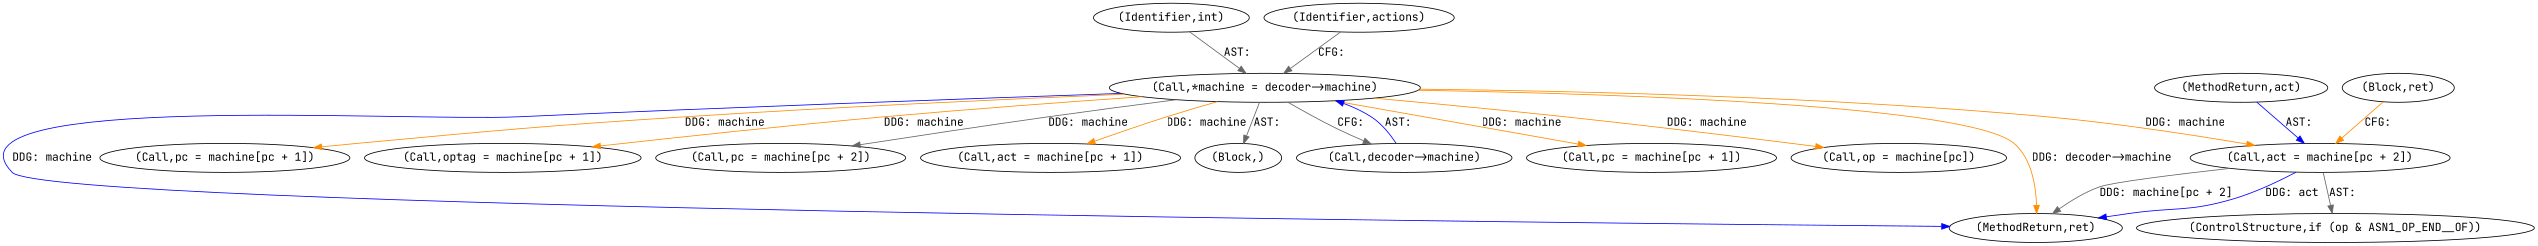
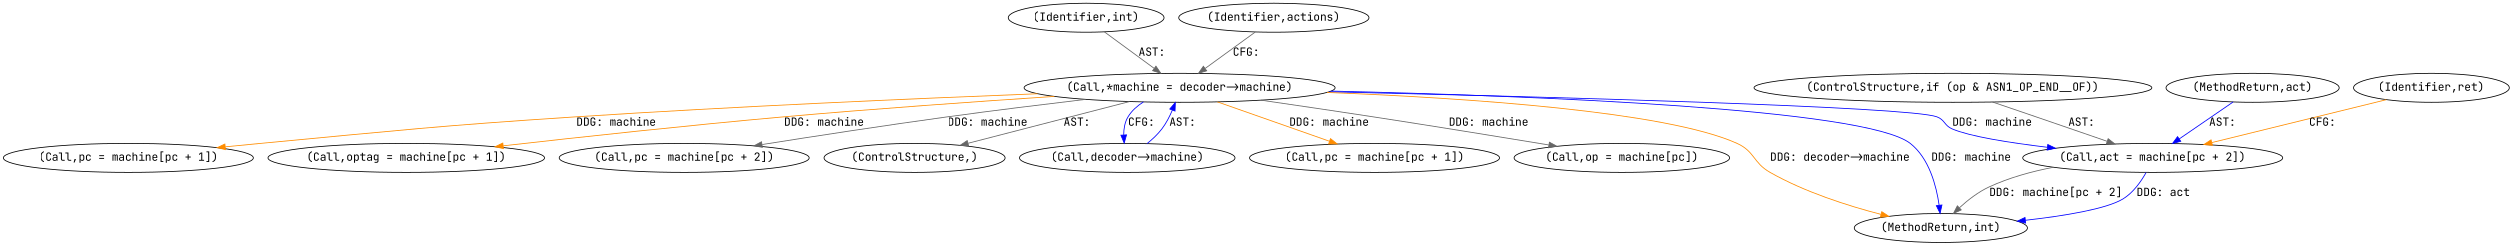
node "(Block,ret)": label "(Block,ret)" -> "(Identifier,ret)"
edge "(Call,*machine = decoder->machine)" -> "(Call,act = machine[pc + 2])": color darkorange -> blue
edge "(Call,*machine = decoder->machine)" -> "(Call,op = machine[pc])": color darkorange -> gray40
edge "(Call,*machine = decoder->machine)" -> "(Call,decoder->machine)": color gray40 -> blue
node "(Call,act = machine[pc + 1])": removed
node "(Block,)": label "(Block,)" -> "(ControlStructure,)"
edge "(Call,act = machine[pc + 2])" -> "(ControlStructure,if (op & ASN1_OP_END__OF))": reversed
node "(MethodReturn,ret)": label "(MethodReturn,ret)" -> "(MethodReturn,int)"
